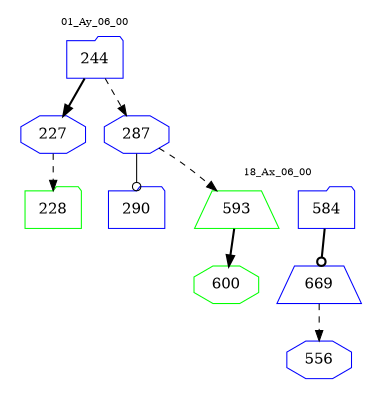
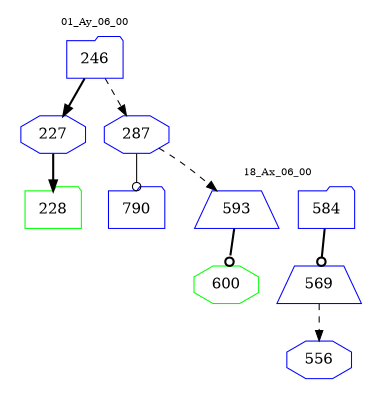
node "244": label "244" -> "246"
edge "227" -> "228": style dashed -> bold
node "290": label "290" -> "790"
node "593": color green -> blue
edge "593" -> "600": arrowhead normal -> odot
node "669": label "669" -> "569"
